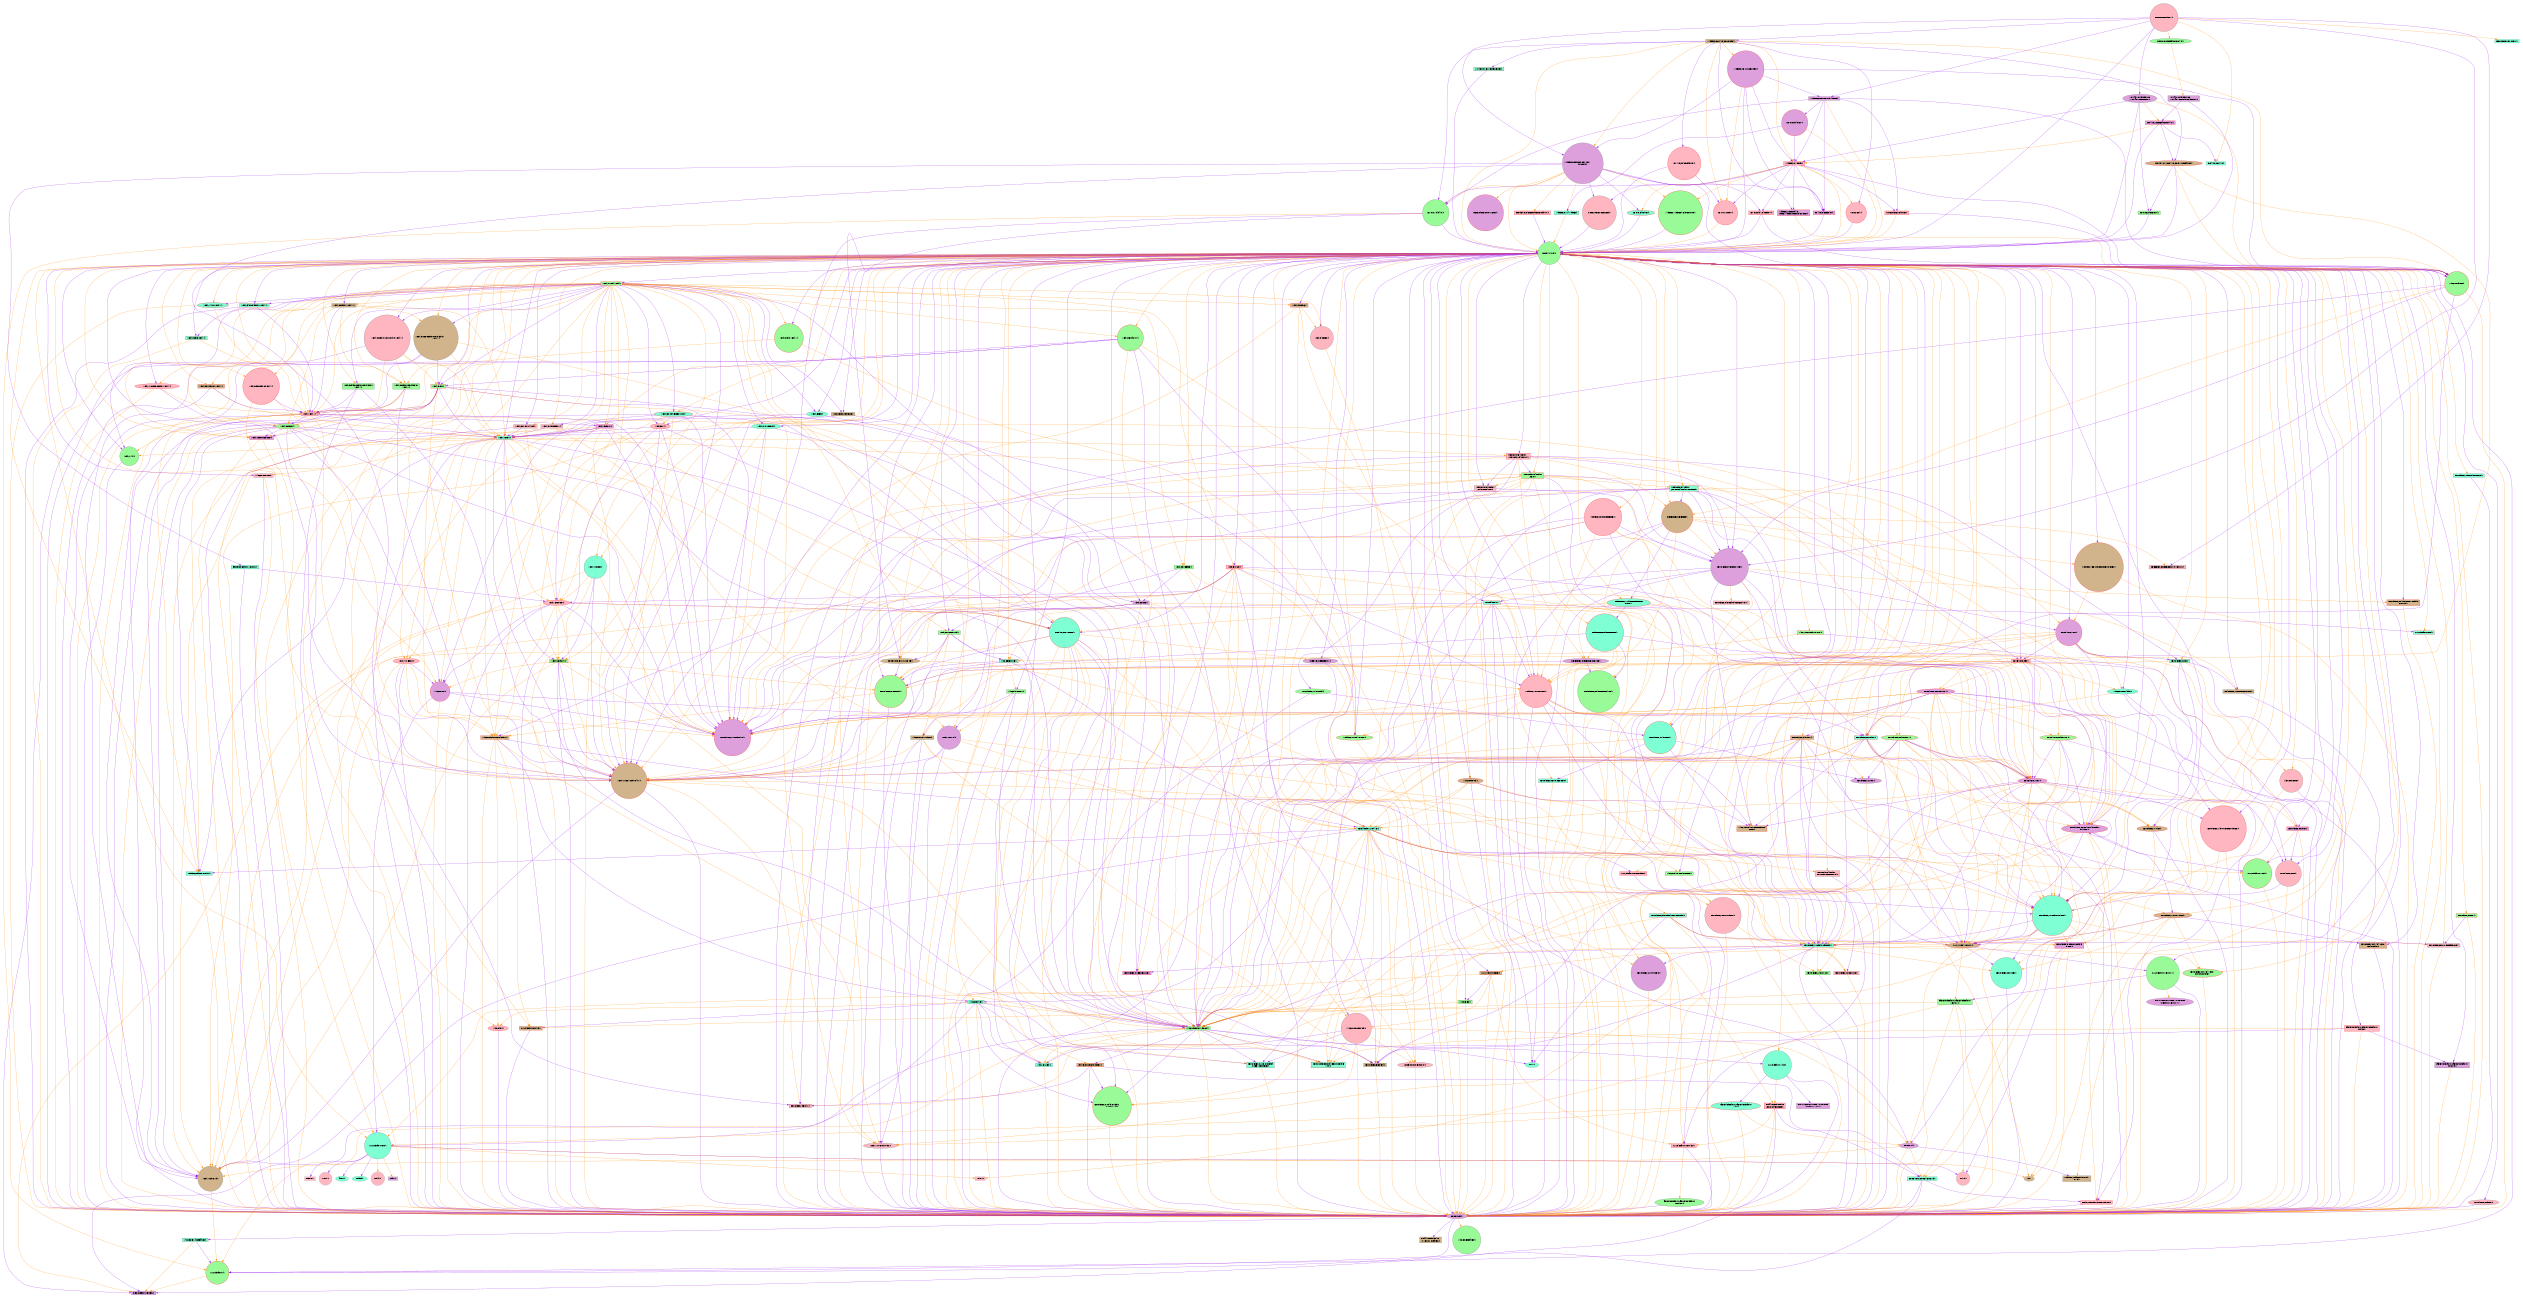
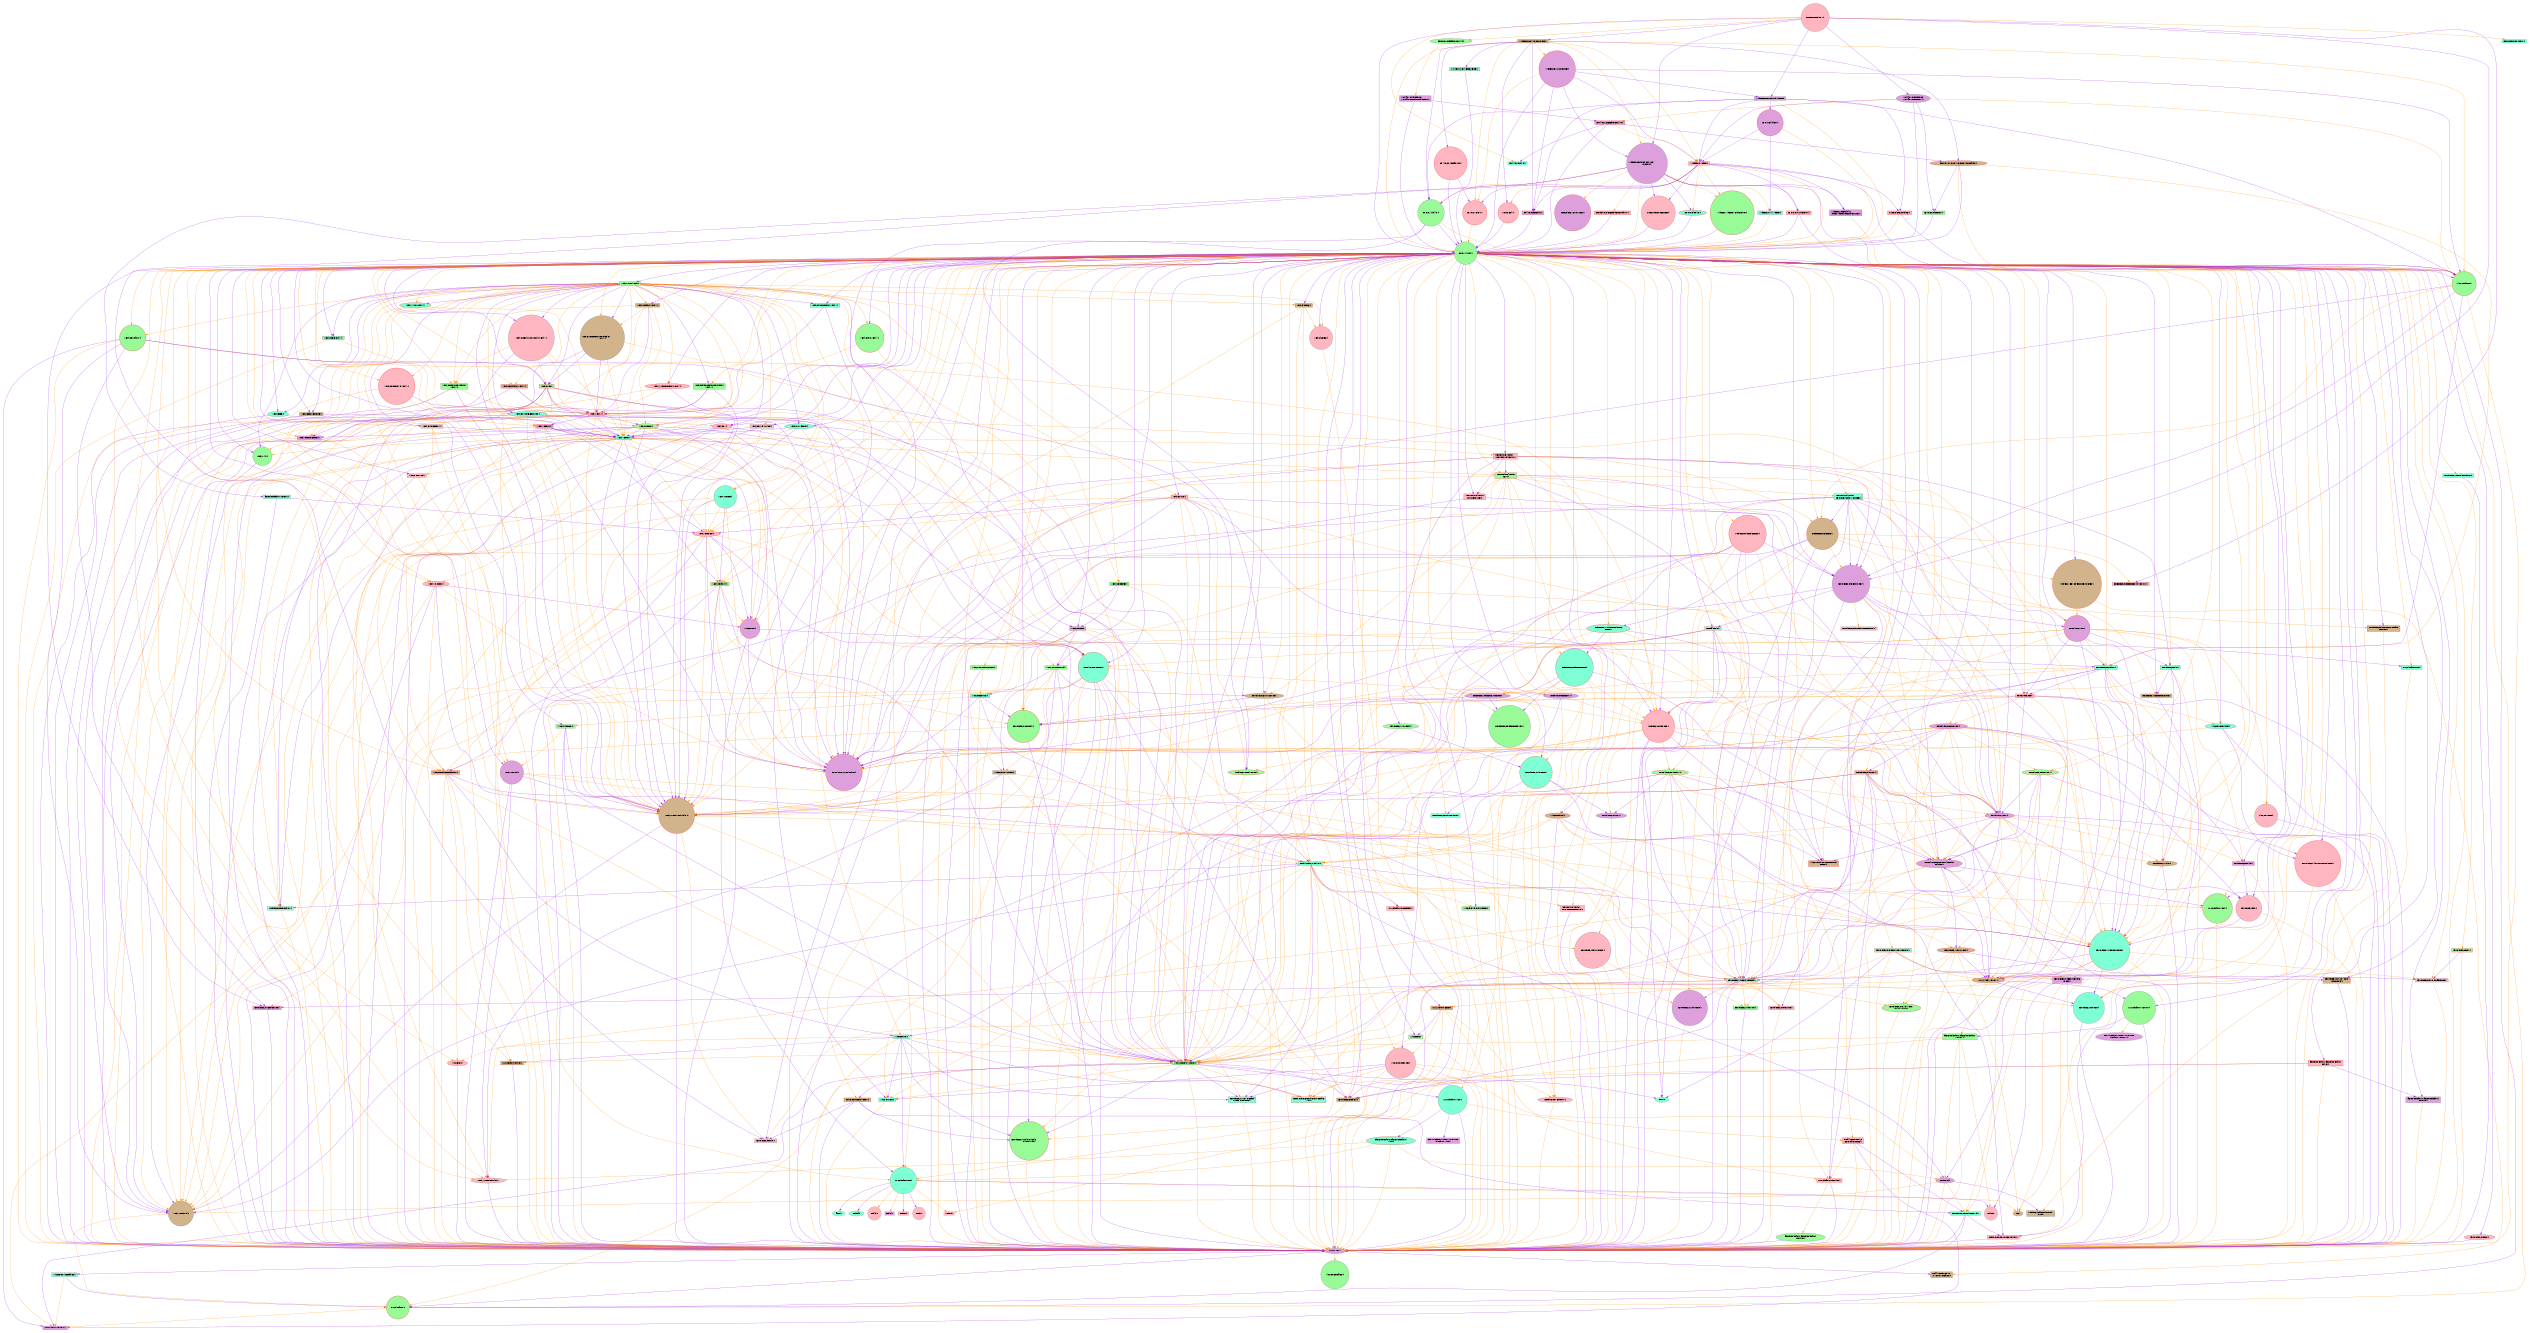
edge "CoreMinimal.h" -> "Containers/Set.h": color purple -> darkorange
edge "Containers/Set.h" -> "Templates/Function.h": reversed
edge "UObject/WeakObjectPtrTemplates.h" -> "CoreTypes.h": now "UObject/WeakObjectPtrTemplates.h" -> "ProfilingDebugging /UMemoryDefines.h"
